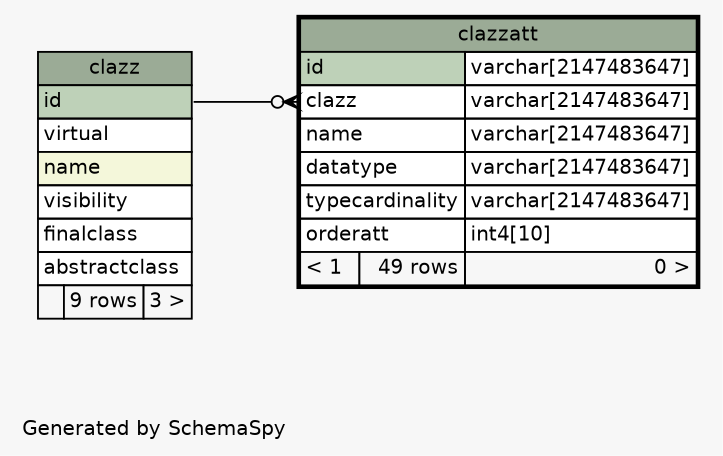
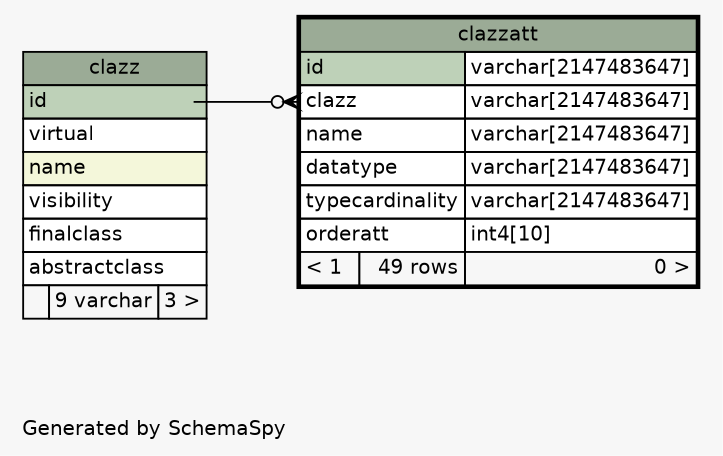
node "clazz": text "9 rows" -> "9 varchar"
